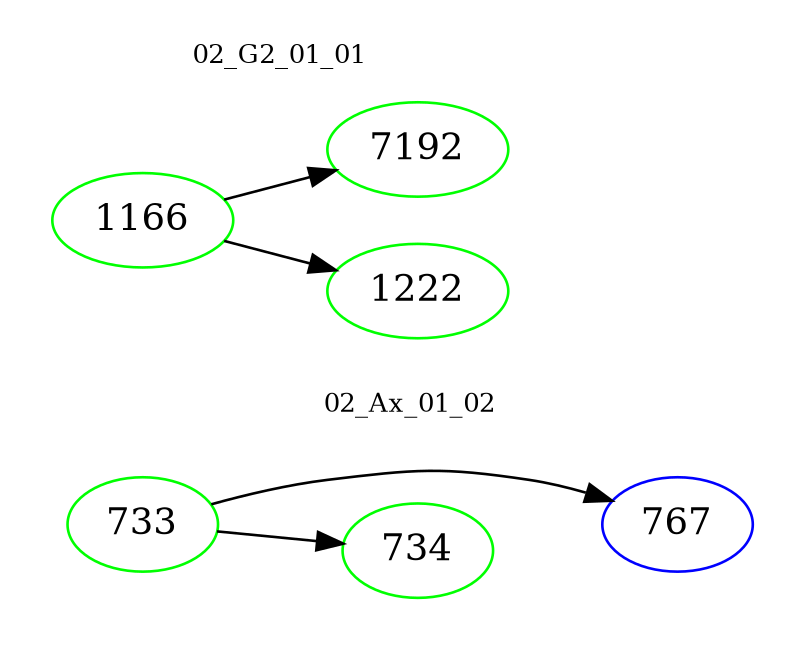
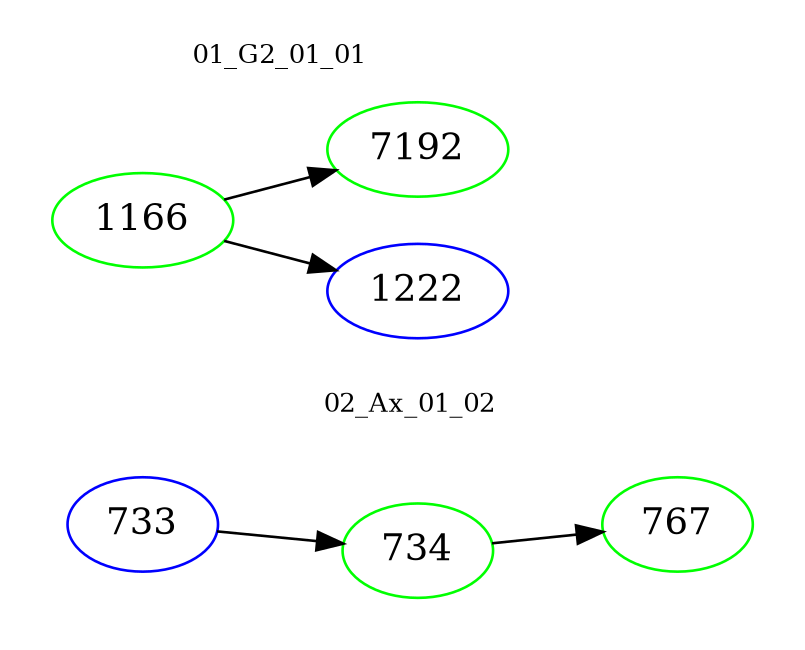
cluster "02_G2_01_01": label "02_G2_01_01" -> "01_G2_01_01"
node "1222": color green -> blue
edge "733" -> "767": now "734" -> "767"
node "733": color green -> blue
node "767": color blue -> green
